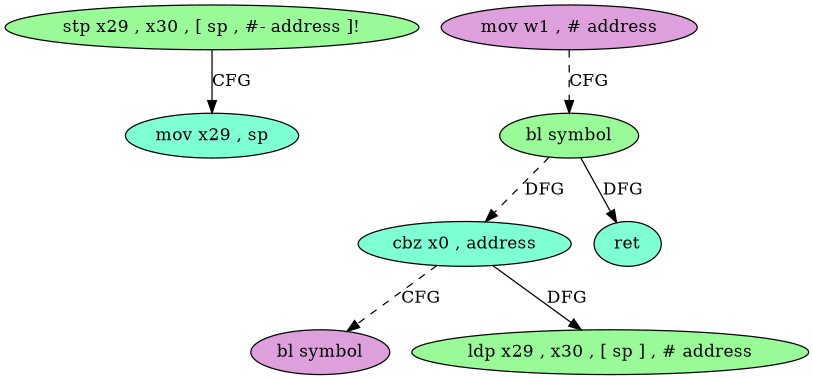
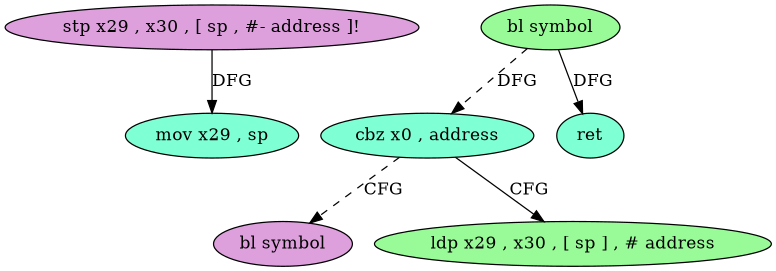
node "stp x29 , x30 , [ sp , #- address ]!": fillcolor palegreen -> plum
node "mov w1 , # address": removed
edge "stp x29 , x30 , [ sp , #- address ]!" -> "mov x29 , sp": label "CFG" -> "DFG"
edge "cbz x0 , address" -> "ldp x29 , x30 , [ sp ] , # address": label "DFG" -> "CFG"
